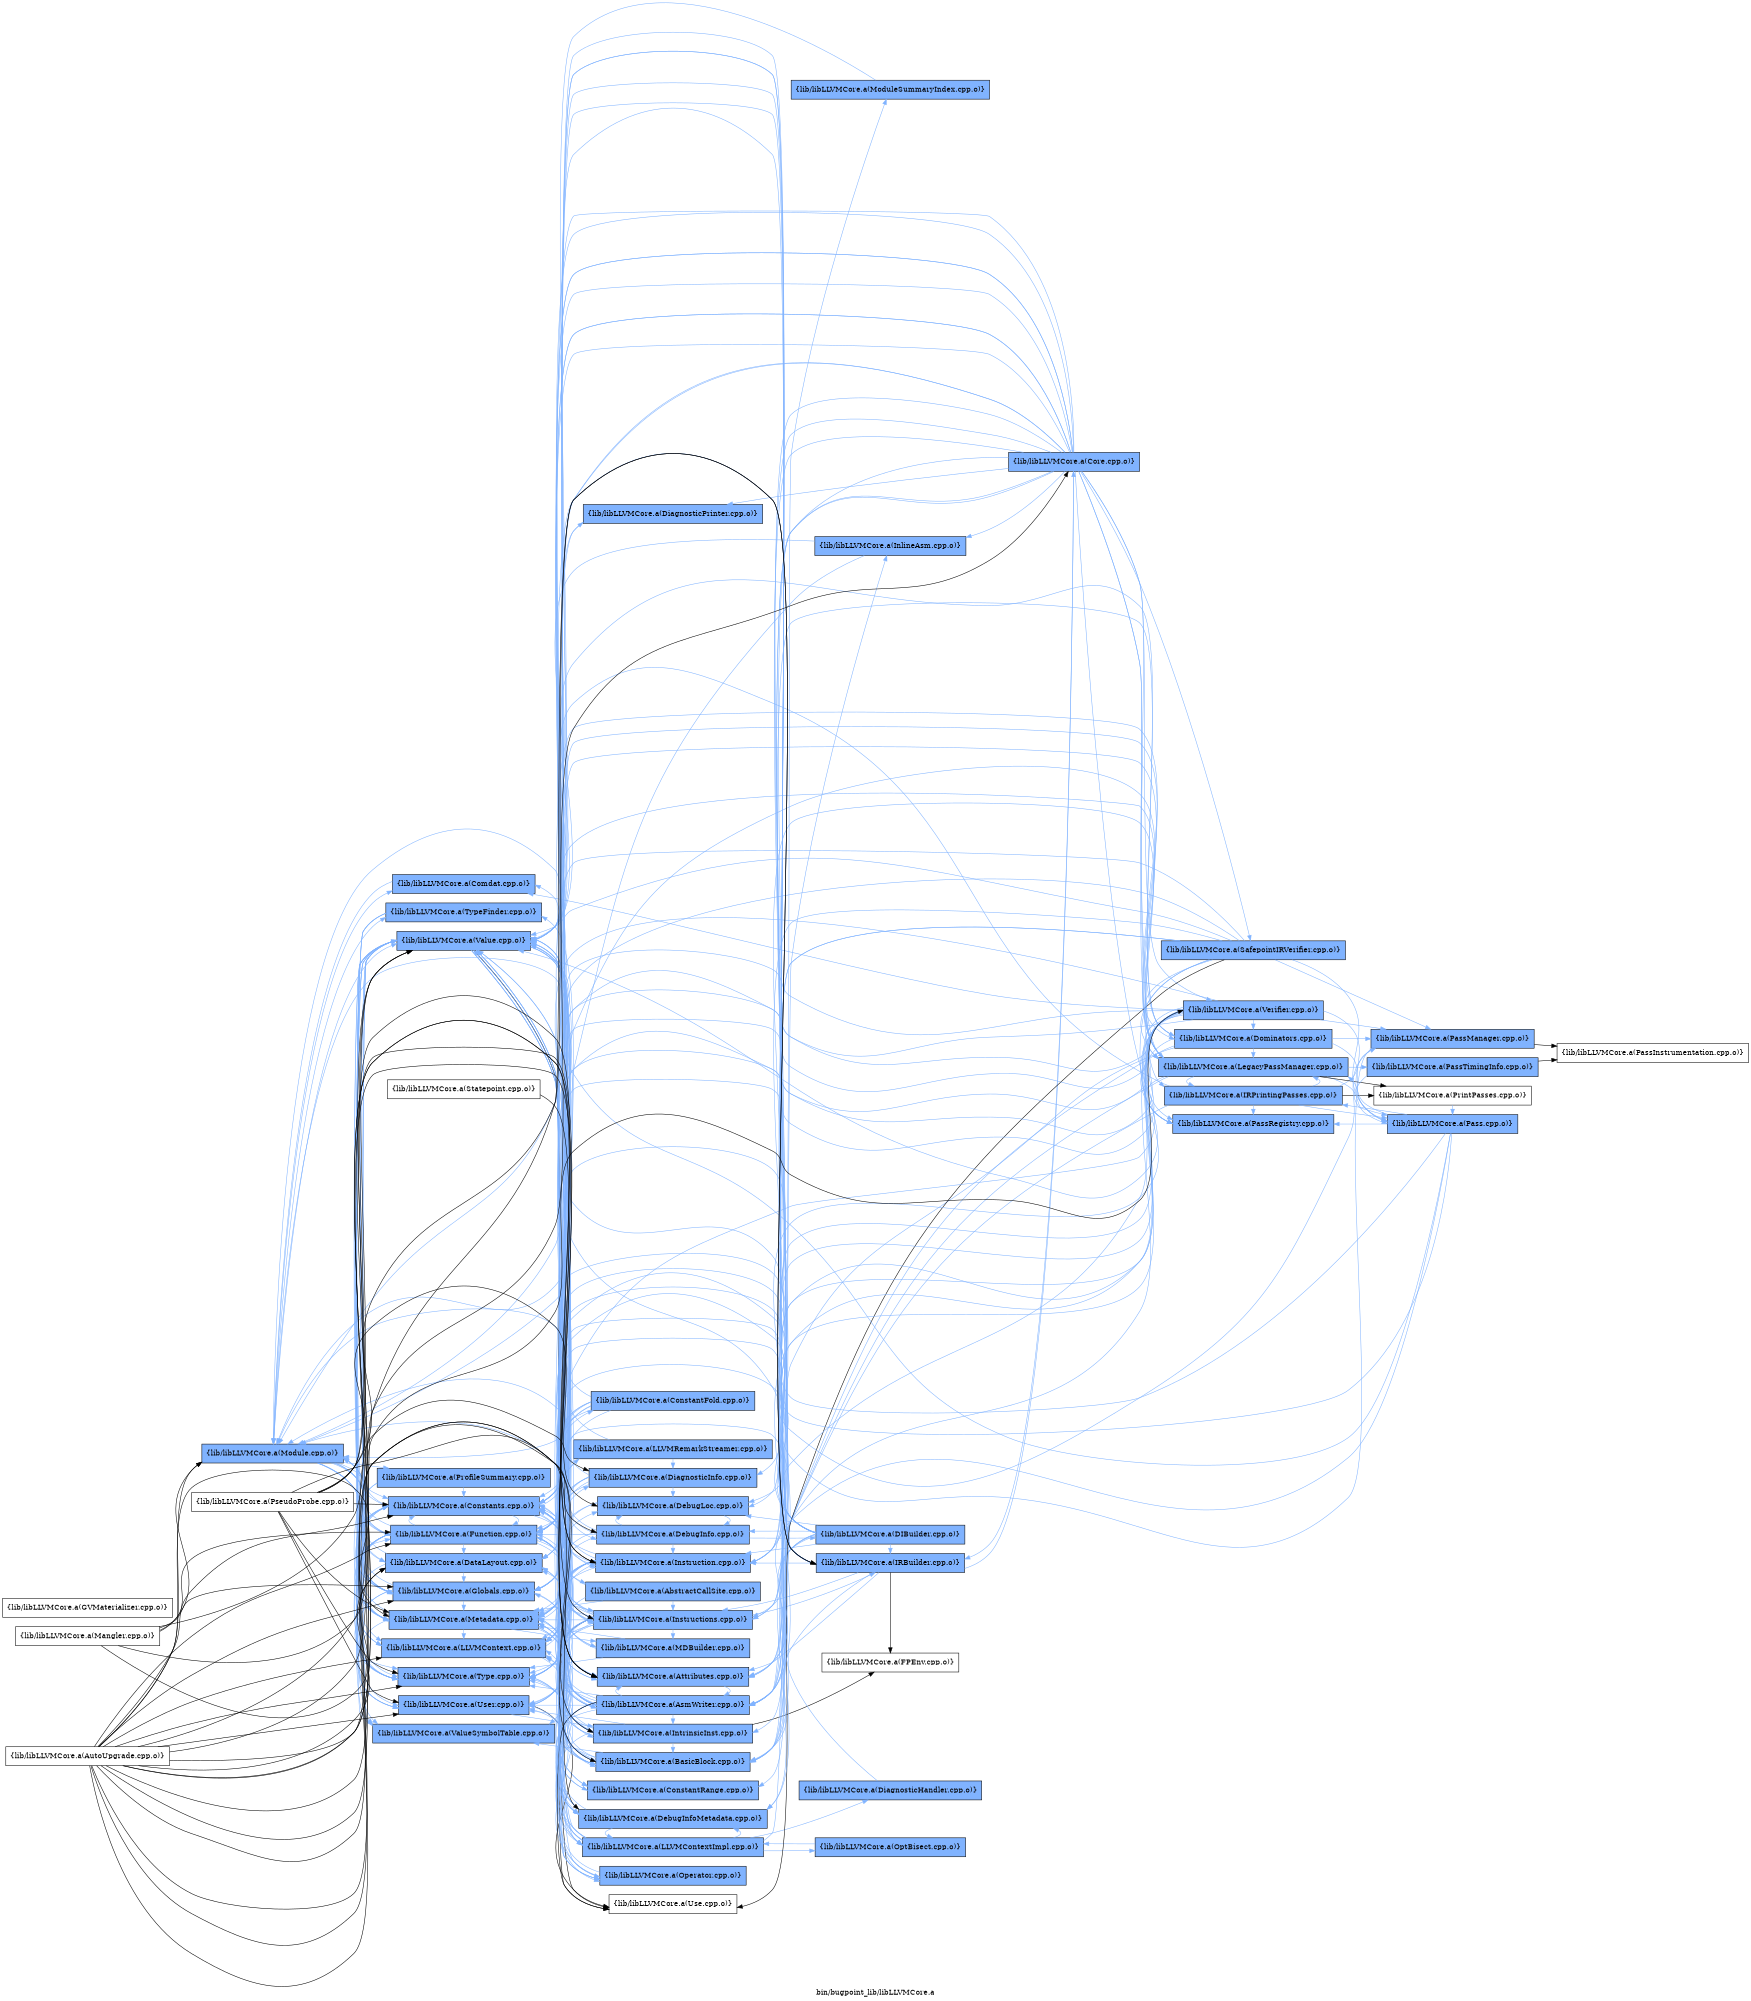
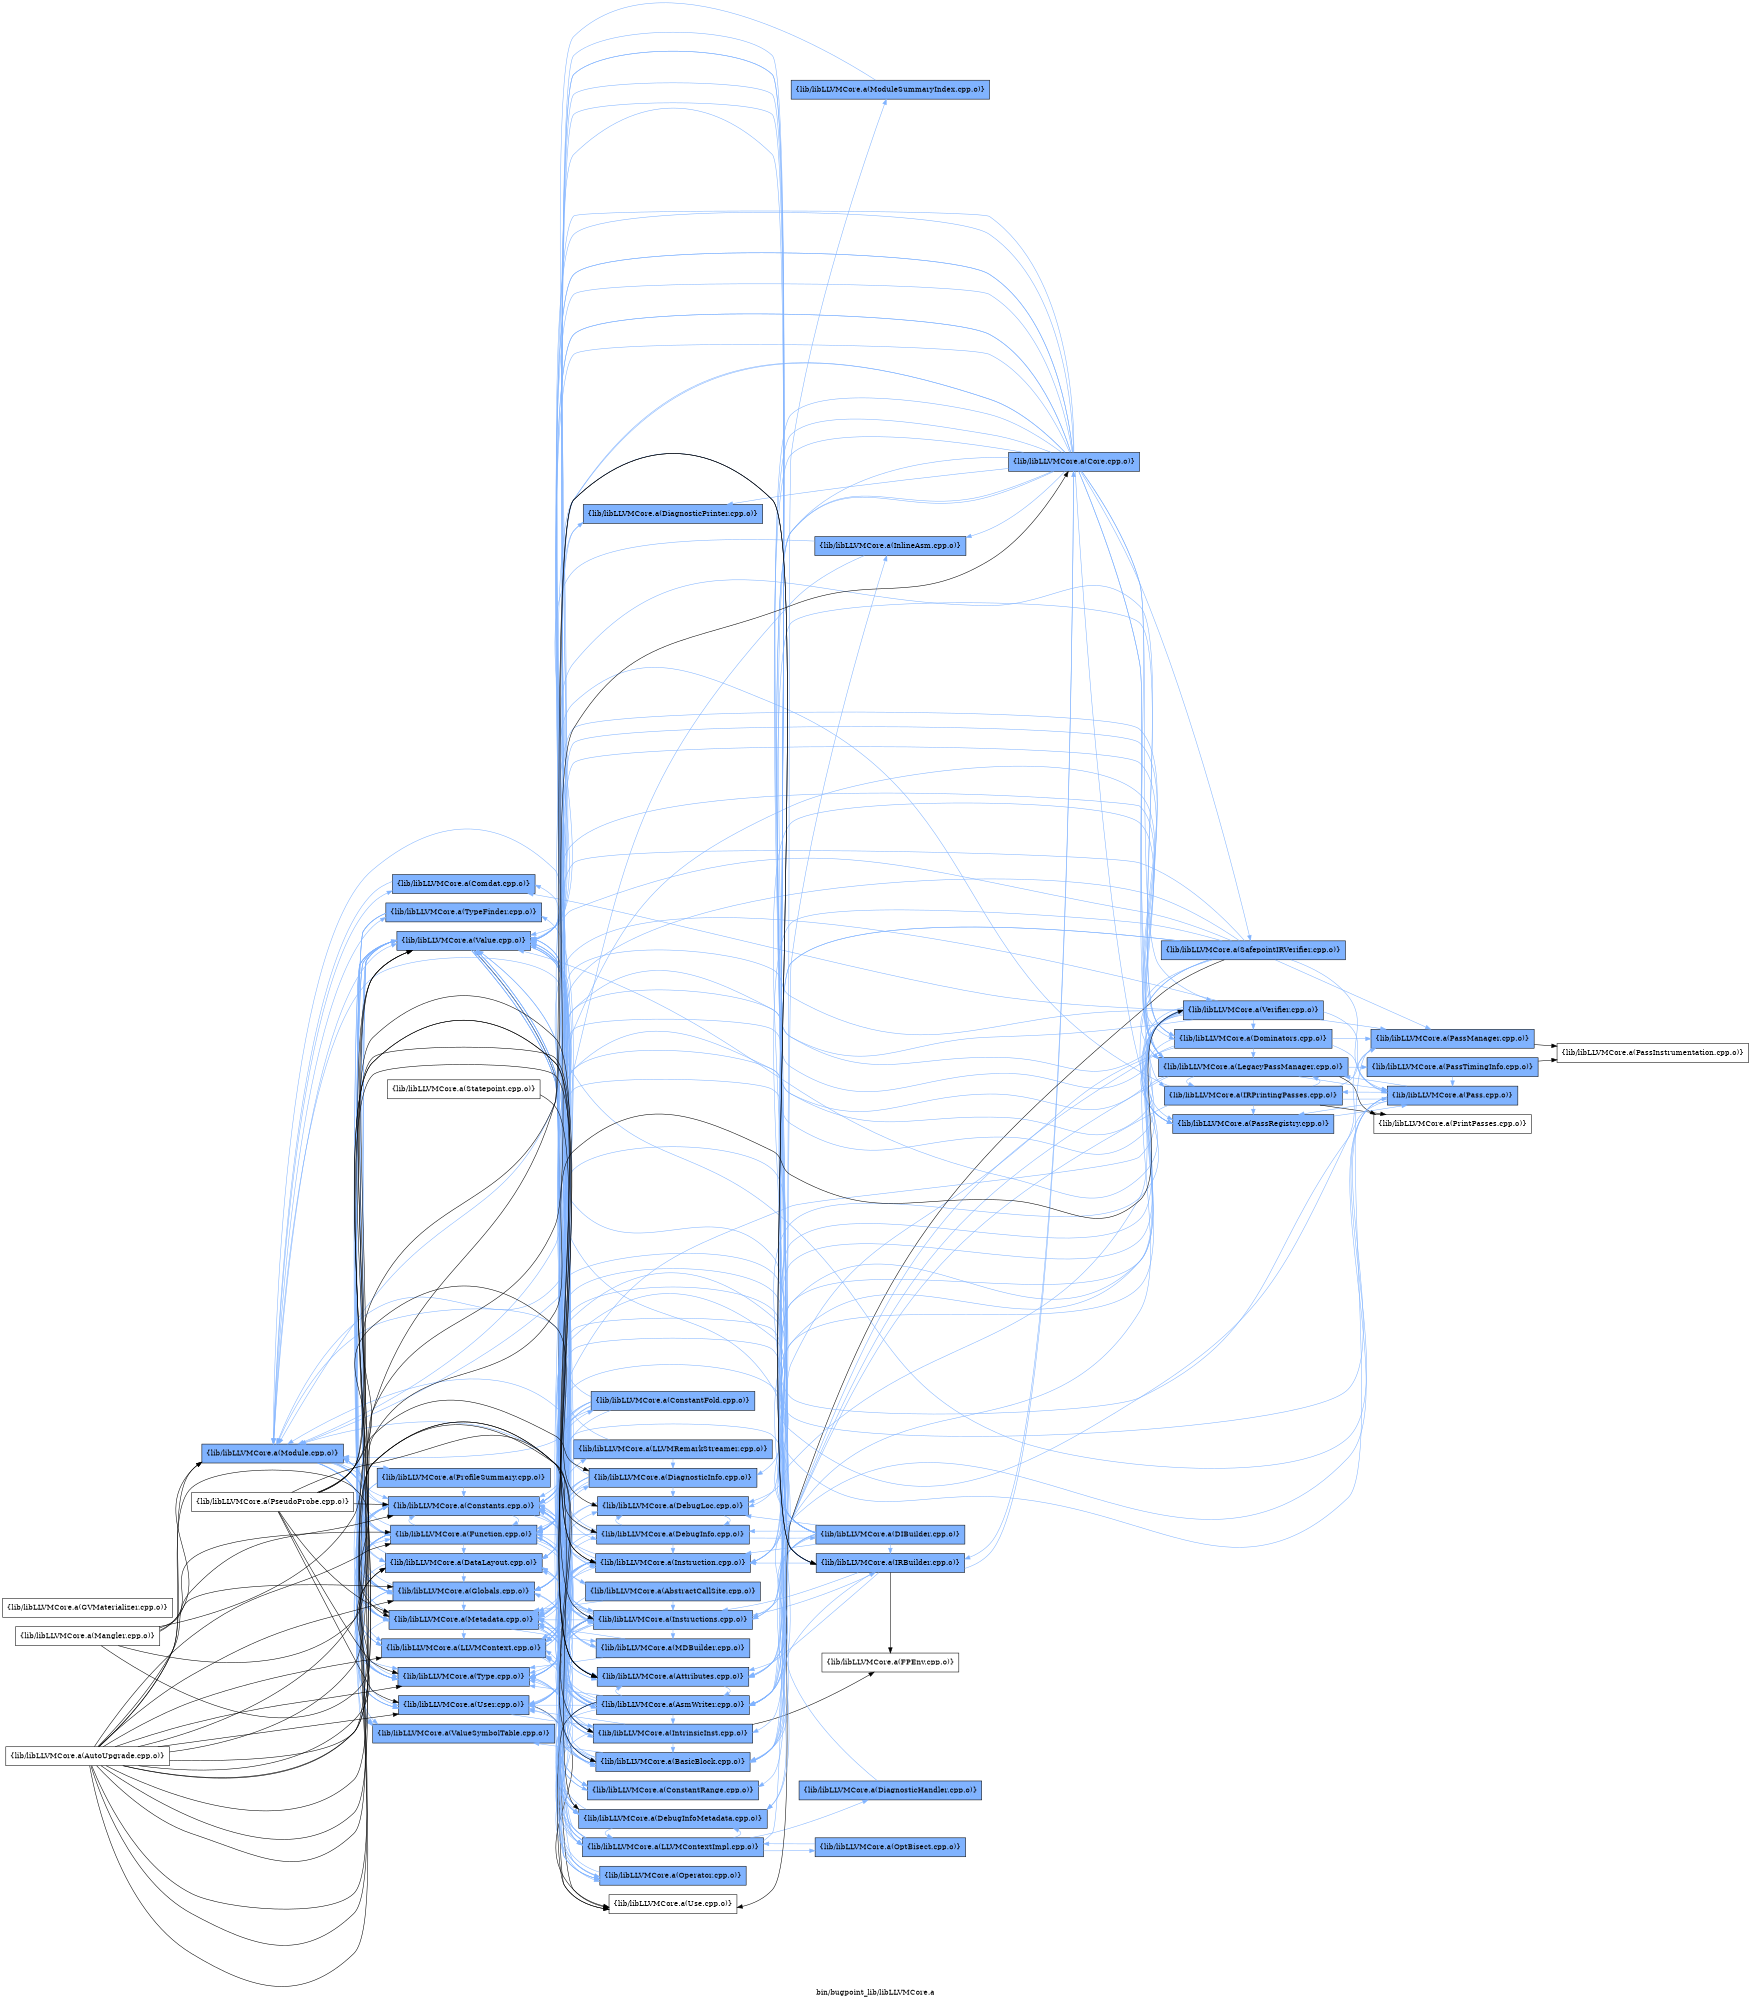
edge "{lib/libLLVMCore.a(PrintPasses.cpp.o)}" -> "{lib/libLLVMCore.a(Pass.cpp.o)}": now "{lib/libLLVMCore.a(PassRegistry.cpp.o)}" -> "{lib/libLLVMCore.a(Pass.cpp.o)}"
edge "{lib/libLLVMCore.a(LLVMRemarkStreamer.cpp.o)}" -> "{lib/libLLVMCore.a(Metadata.cpp.o)}": now "{lib/libLLVMCore.a(LLVMRemarkStreamer.cpp.o)}" -> "{lib/libLLVMCore.a(LLVMContext.cpp.o)}"
edge "{lib/libLLVMCore.a(Instruction.cpp.o)}" -> "{lib/libLLVMCore.a(ValueSymbolTable.cpp.o)}": now "{lib/libLLVMCore.a(Instruction.cpp.o)}" -> "{lib/libLLVMCore.a(User.cpp.o)}"
